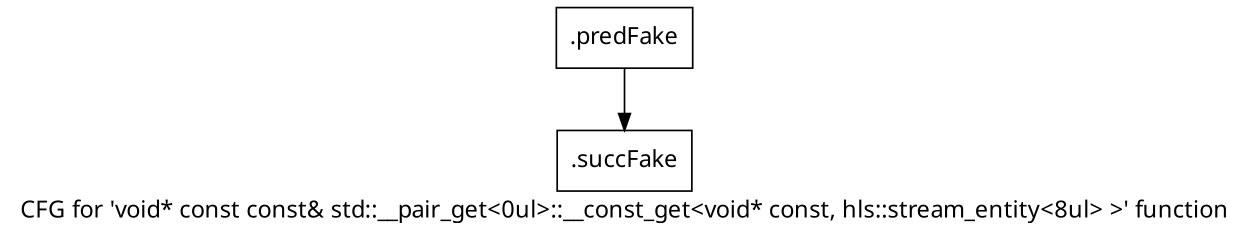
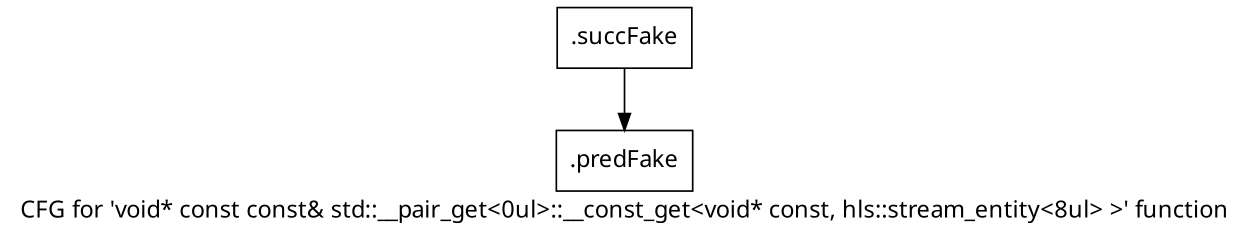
edge ".predFake" -> ".succFake": reversed
